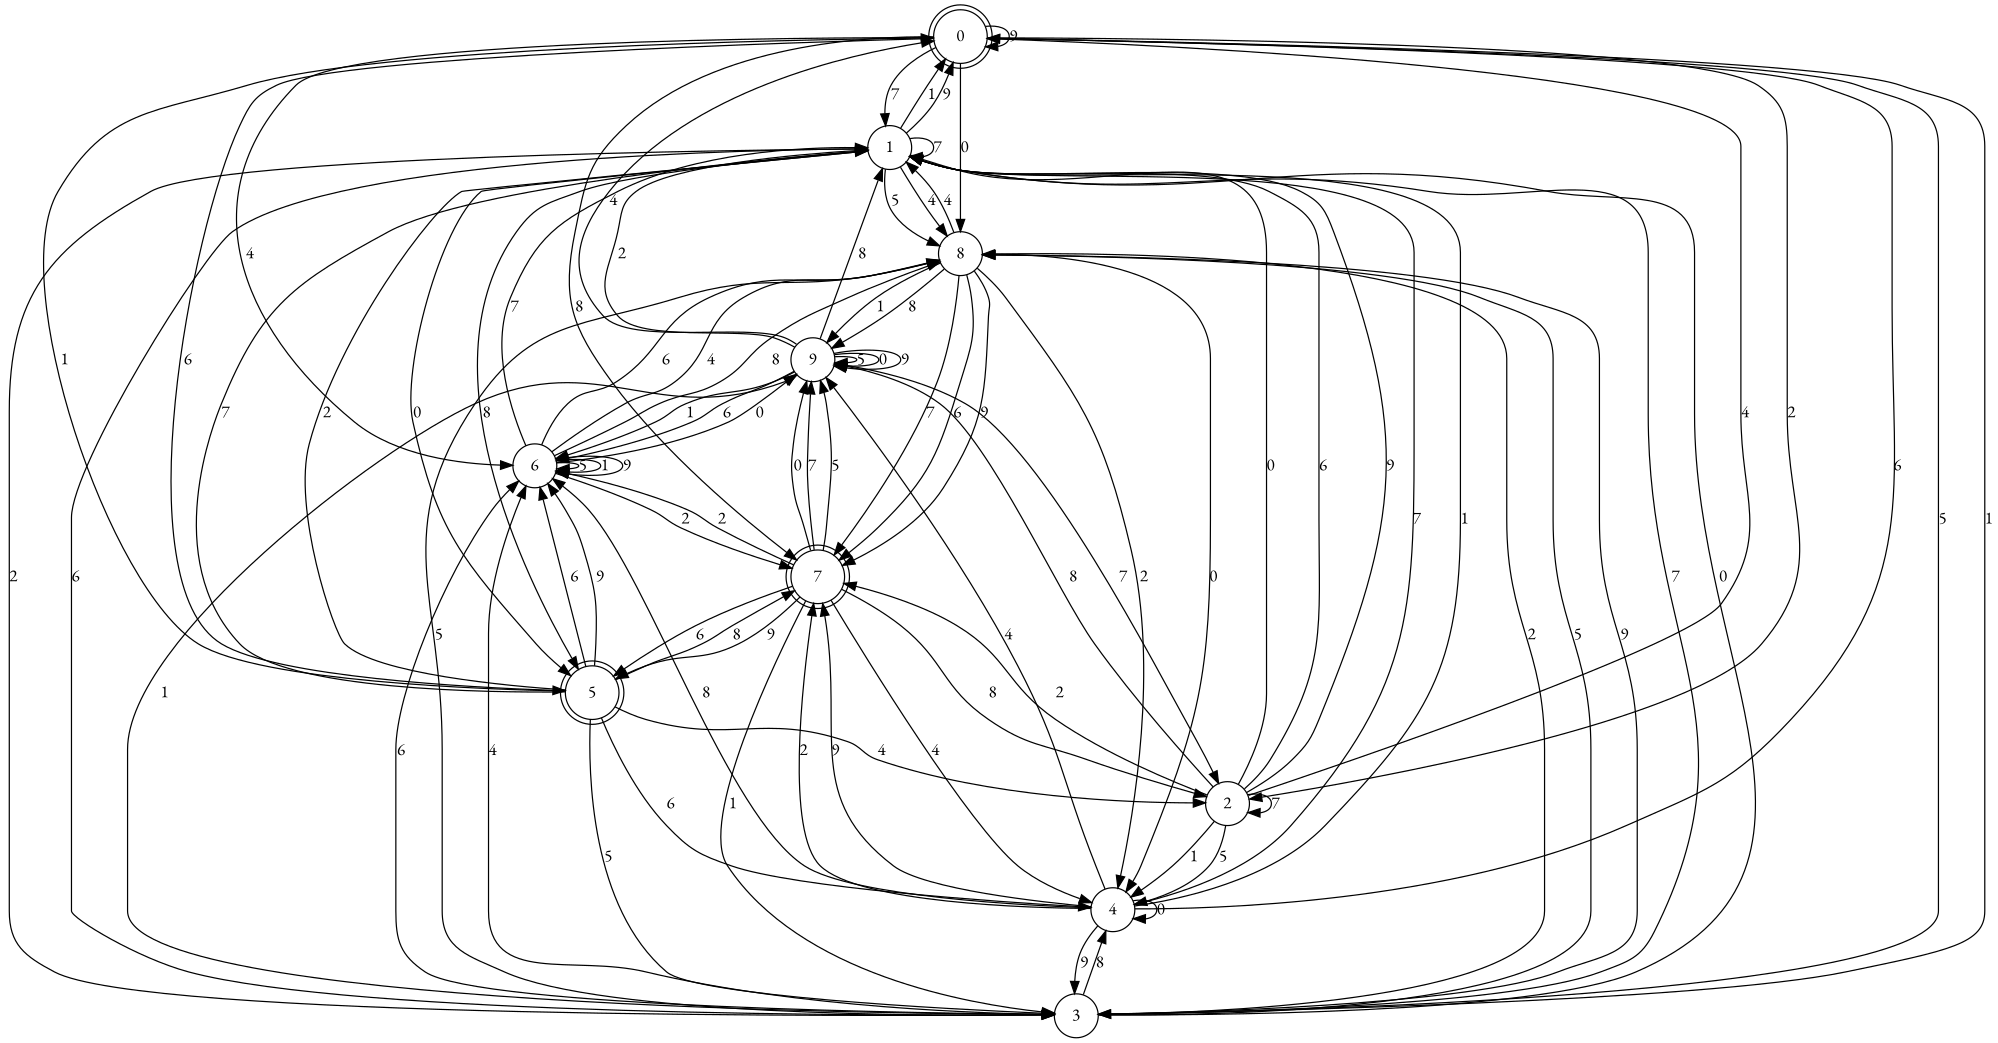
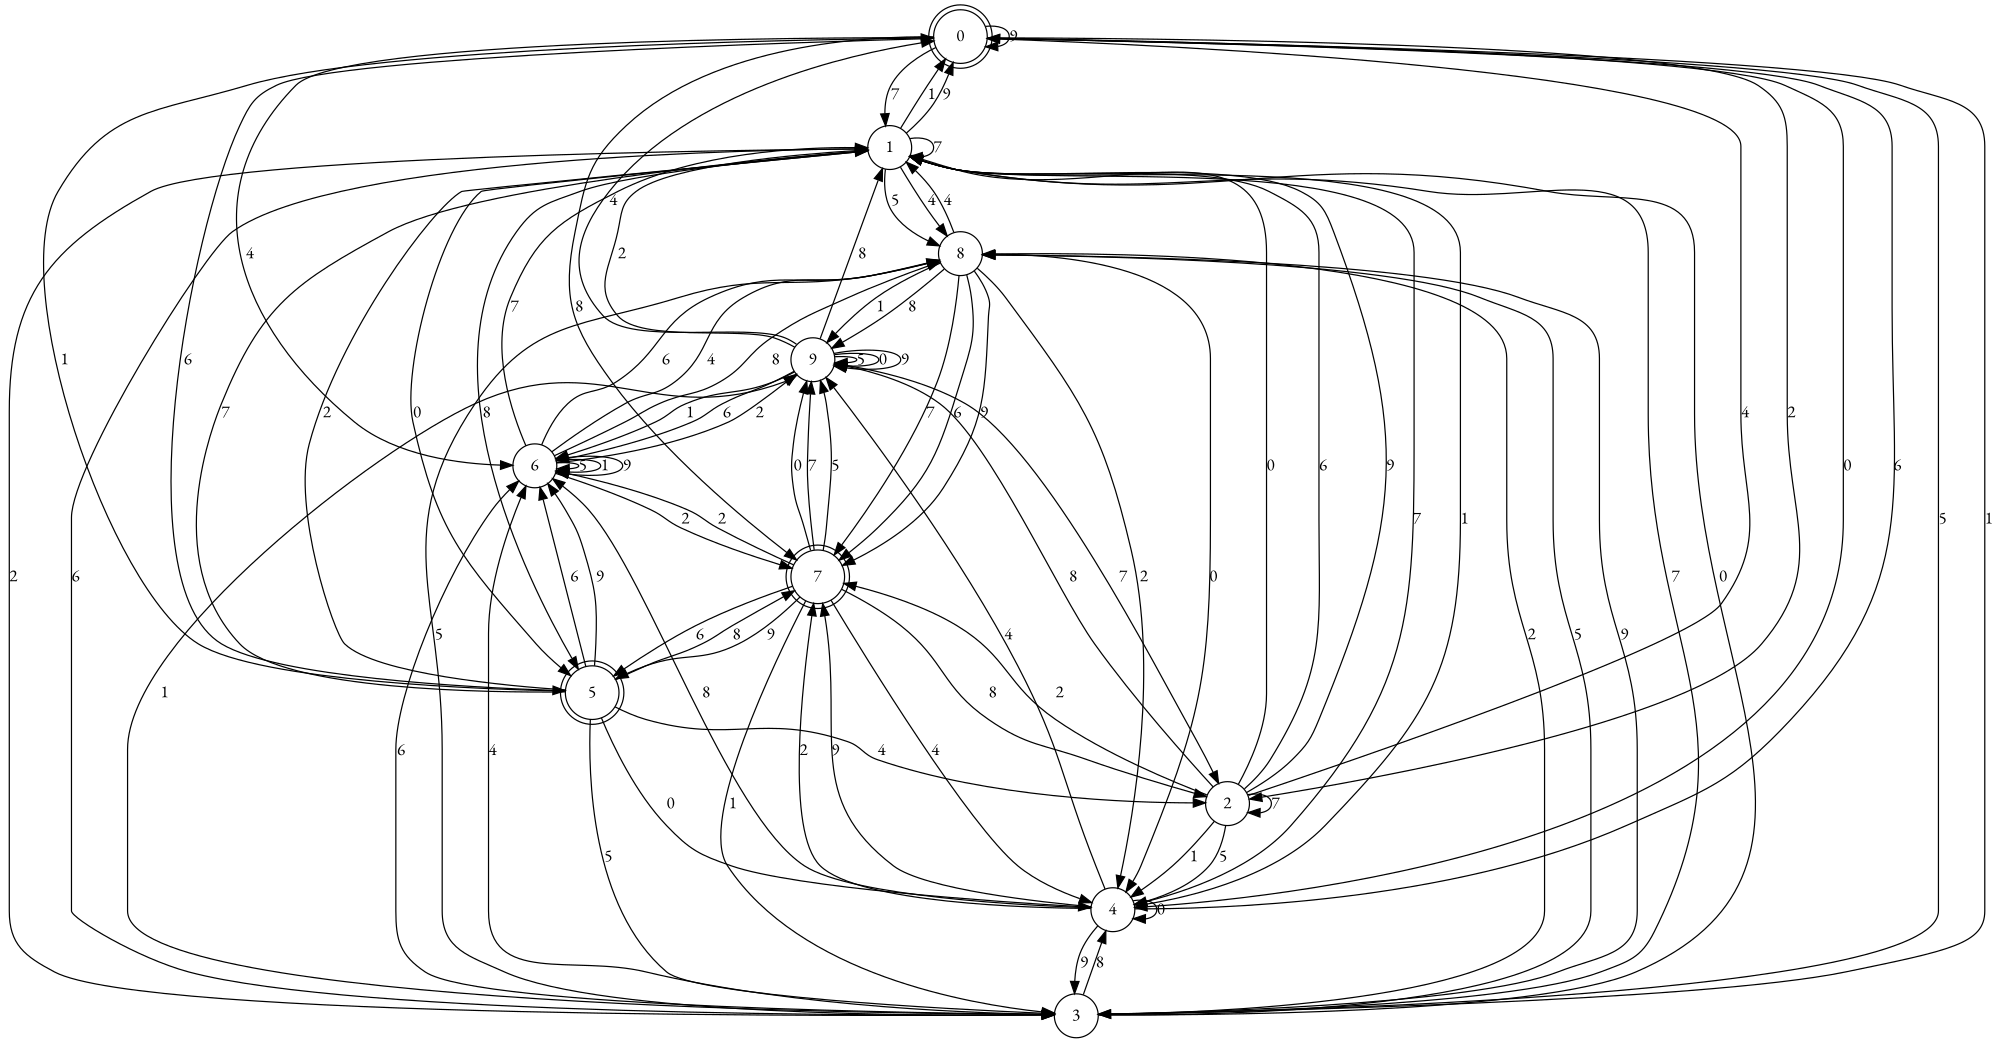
edge "0" -> "8": now "0" -> "4"
edge "6" -> "9": label "0" -> "2"
edge "5" -> "4": label "6" -> "0"
